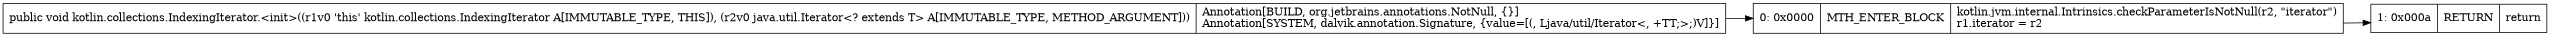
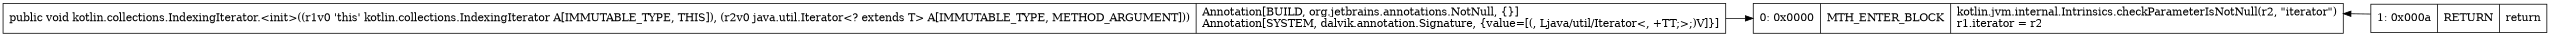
edge "0: 0x0000" -> "1: 0x000a": reversed
